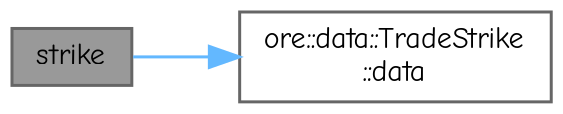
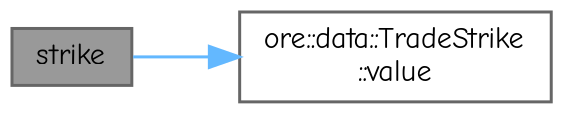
node "ore::data::TradeStrike ::data": label "ore::data::TradeStrike ::data" -> "ore::data::TradeStrike ::value"
